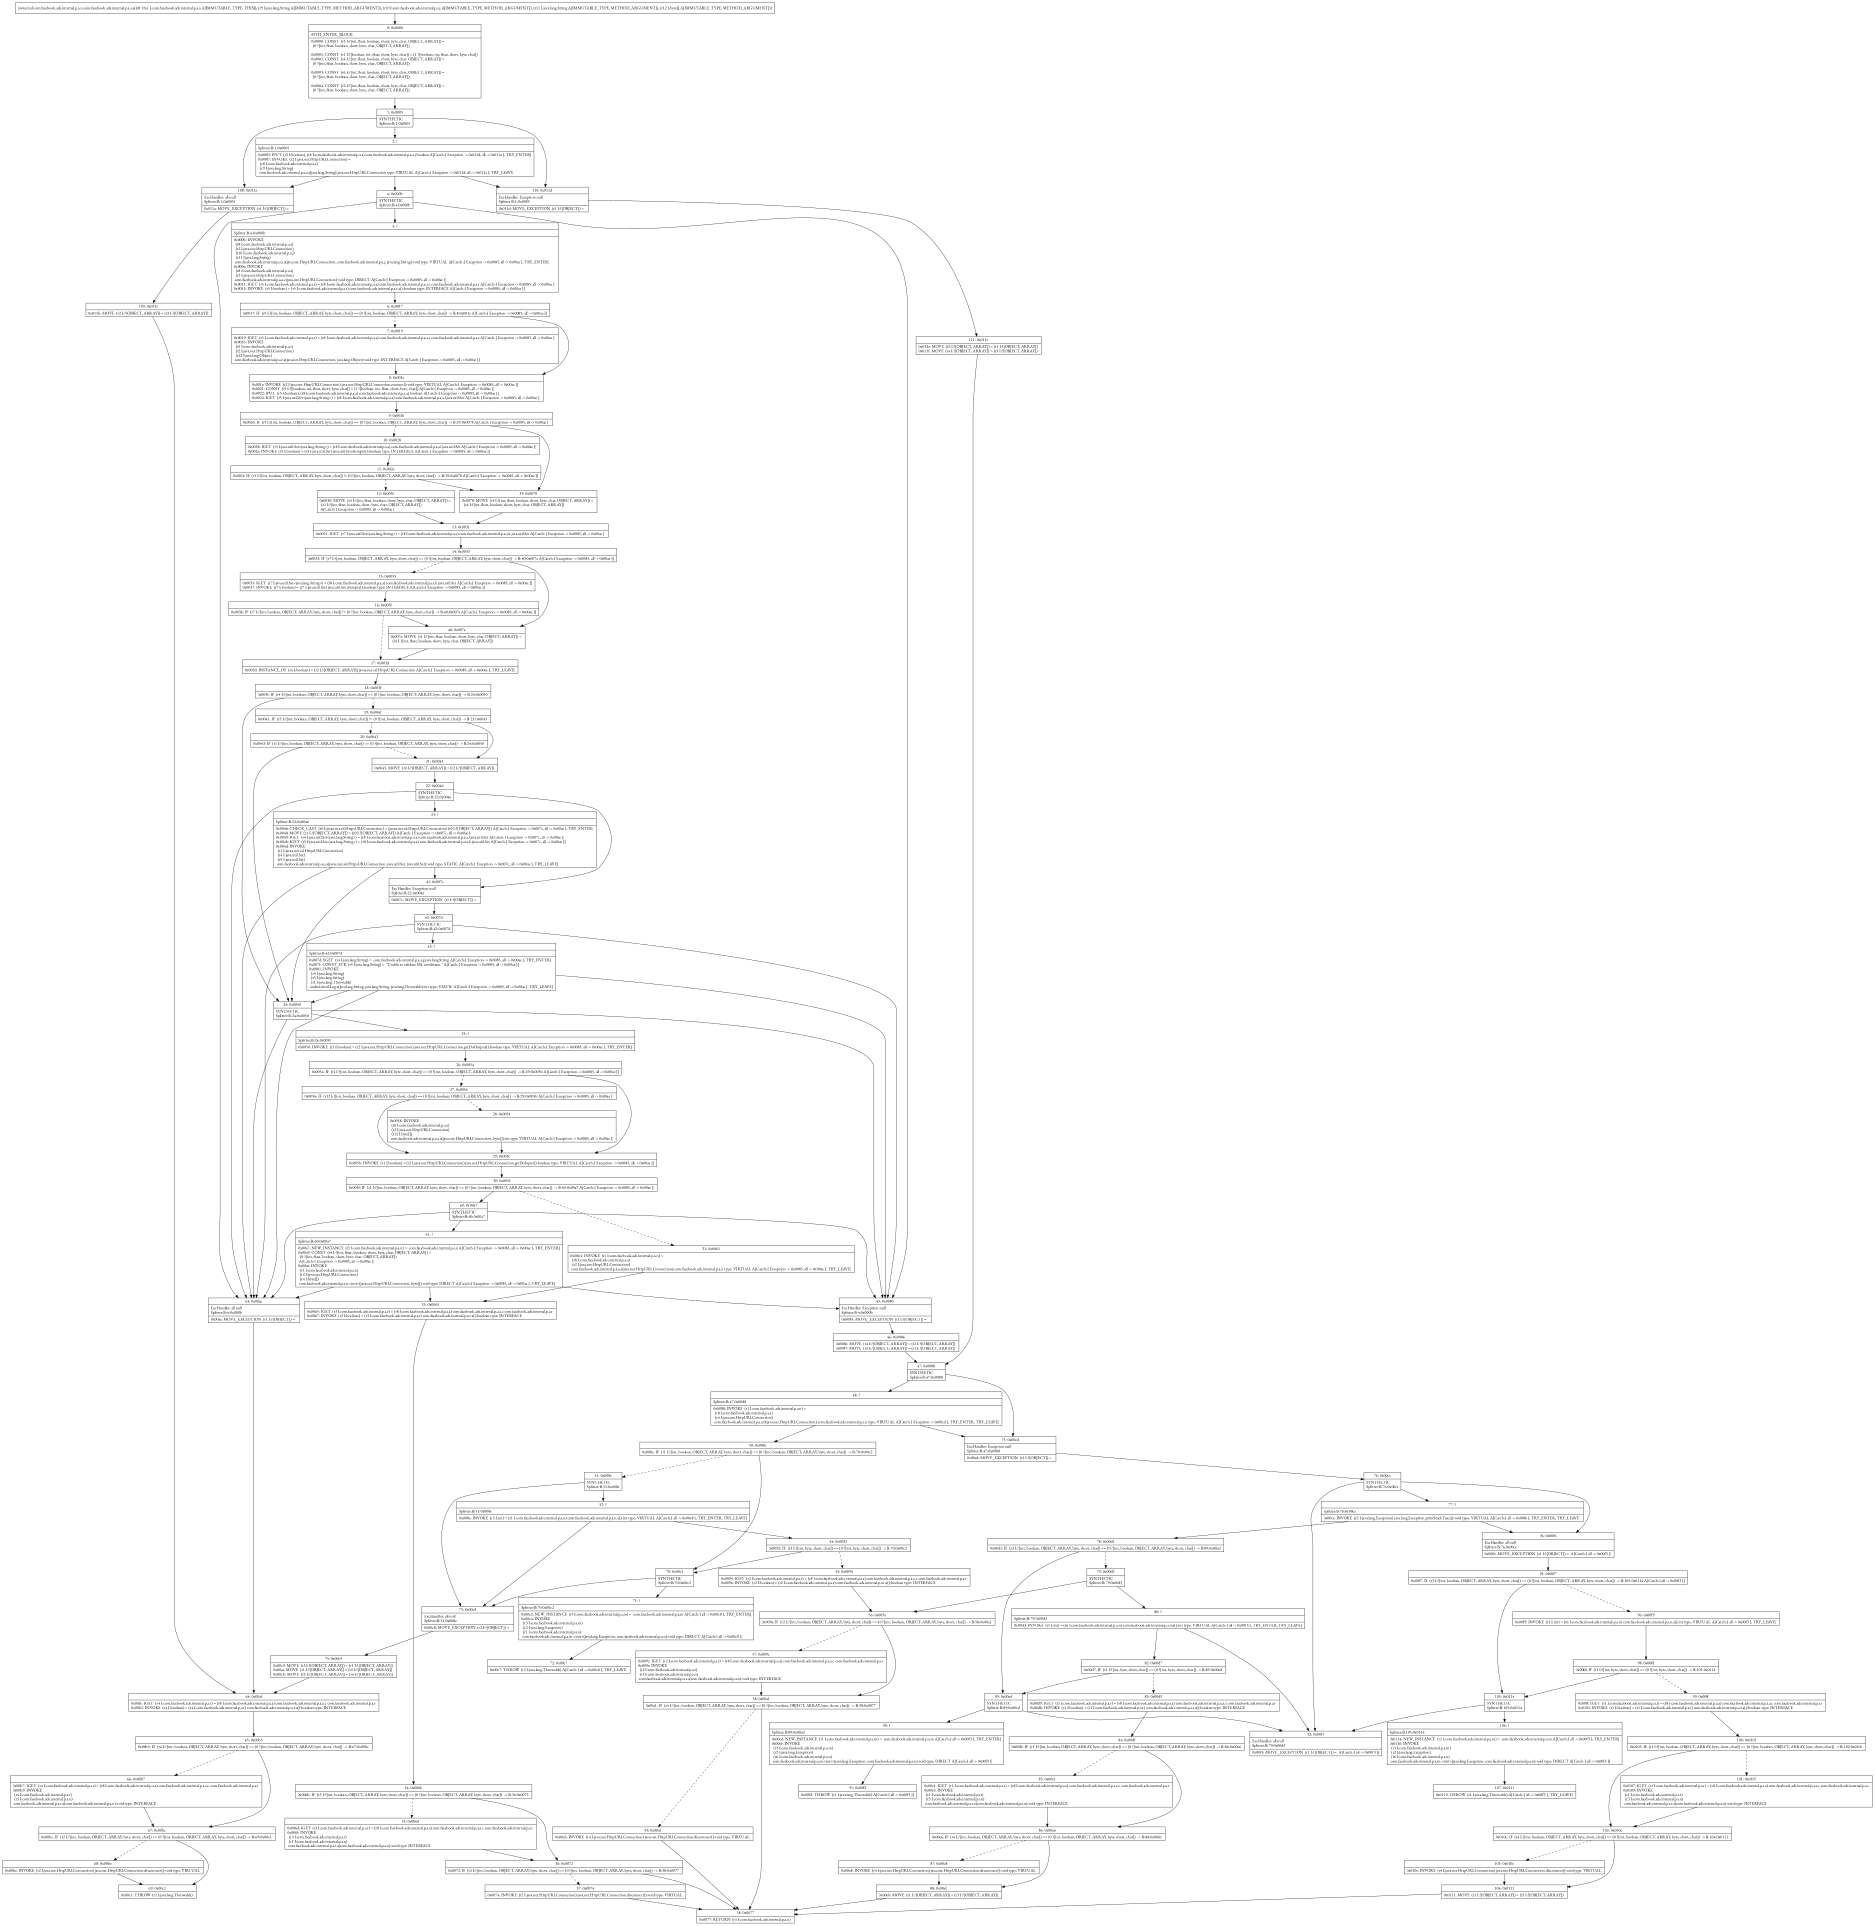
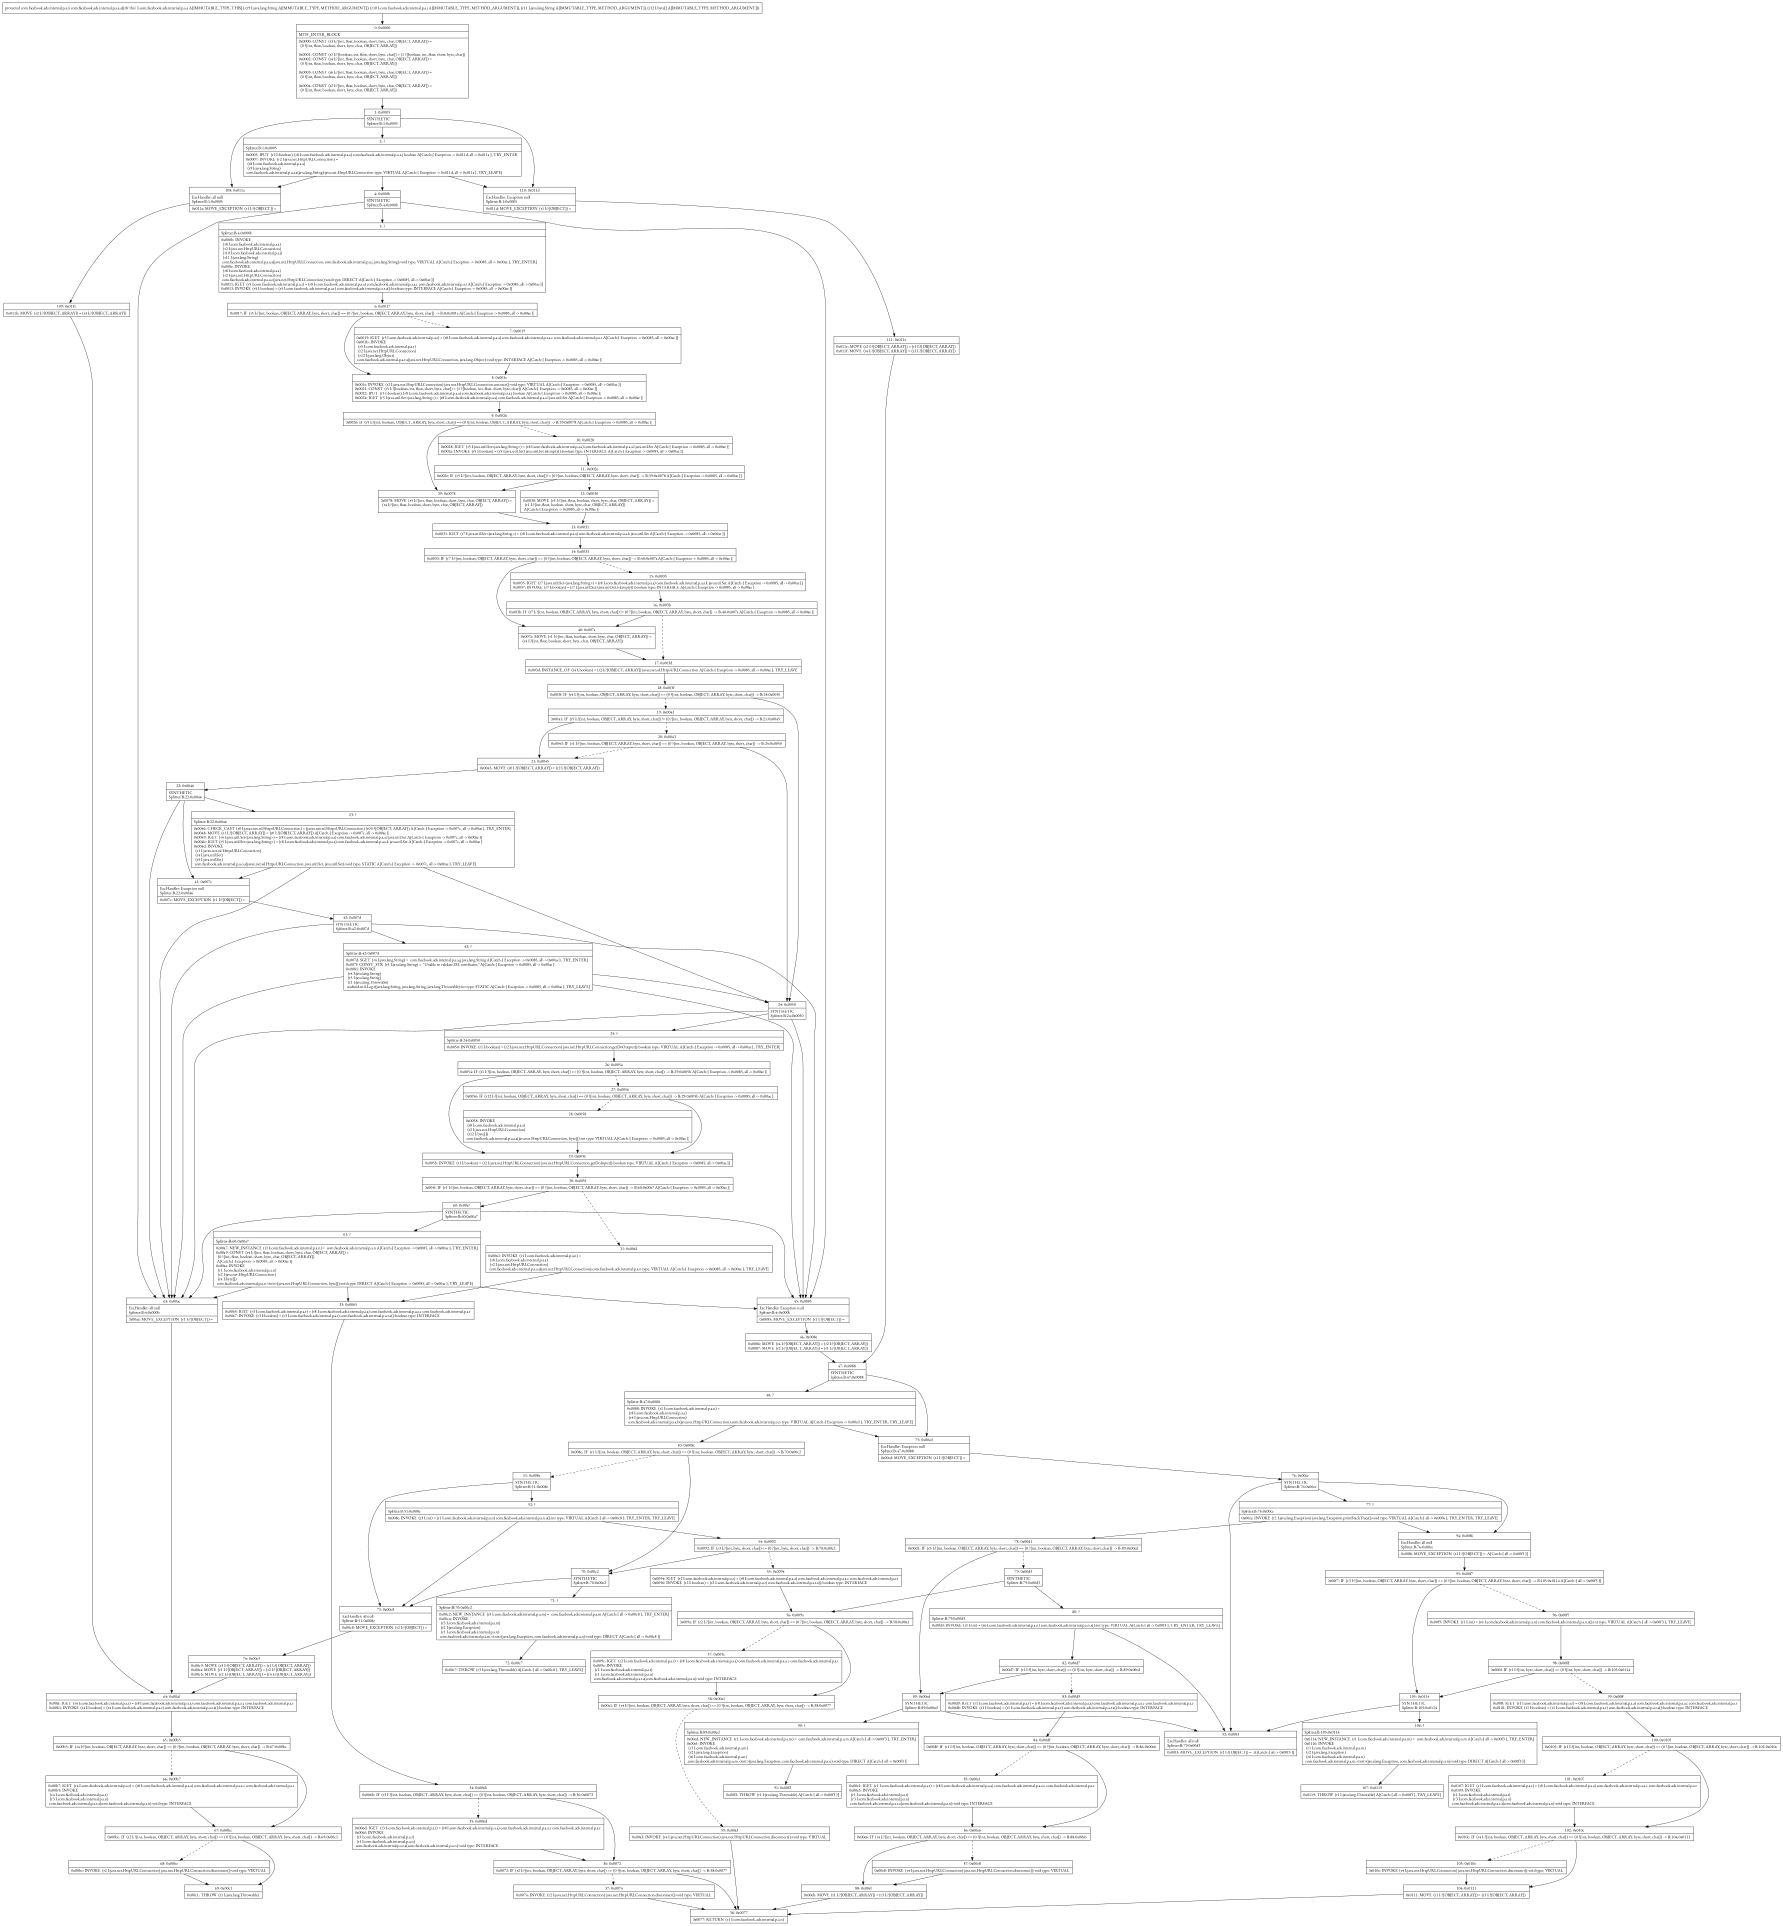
edge "58: 0x00a1" -> "38: 0x0077": removed
